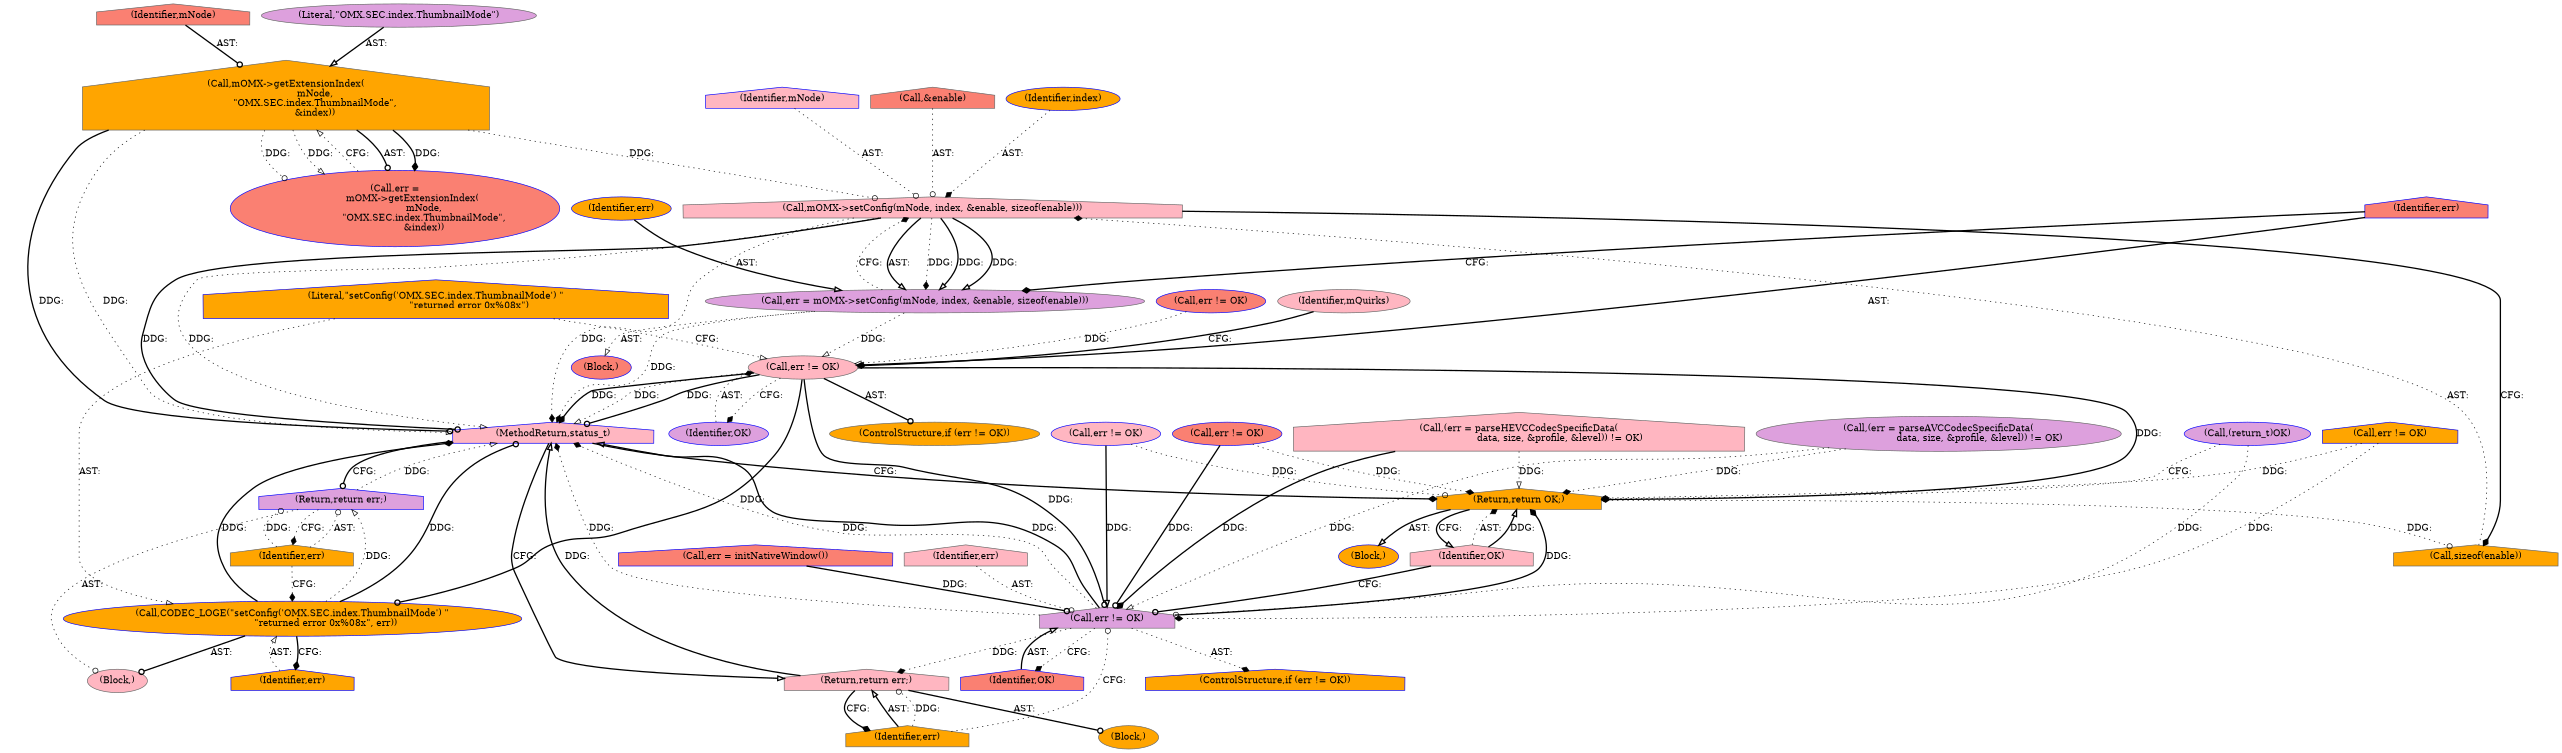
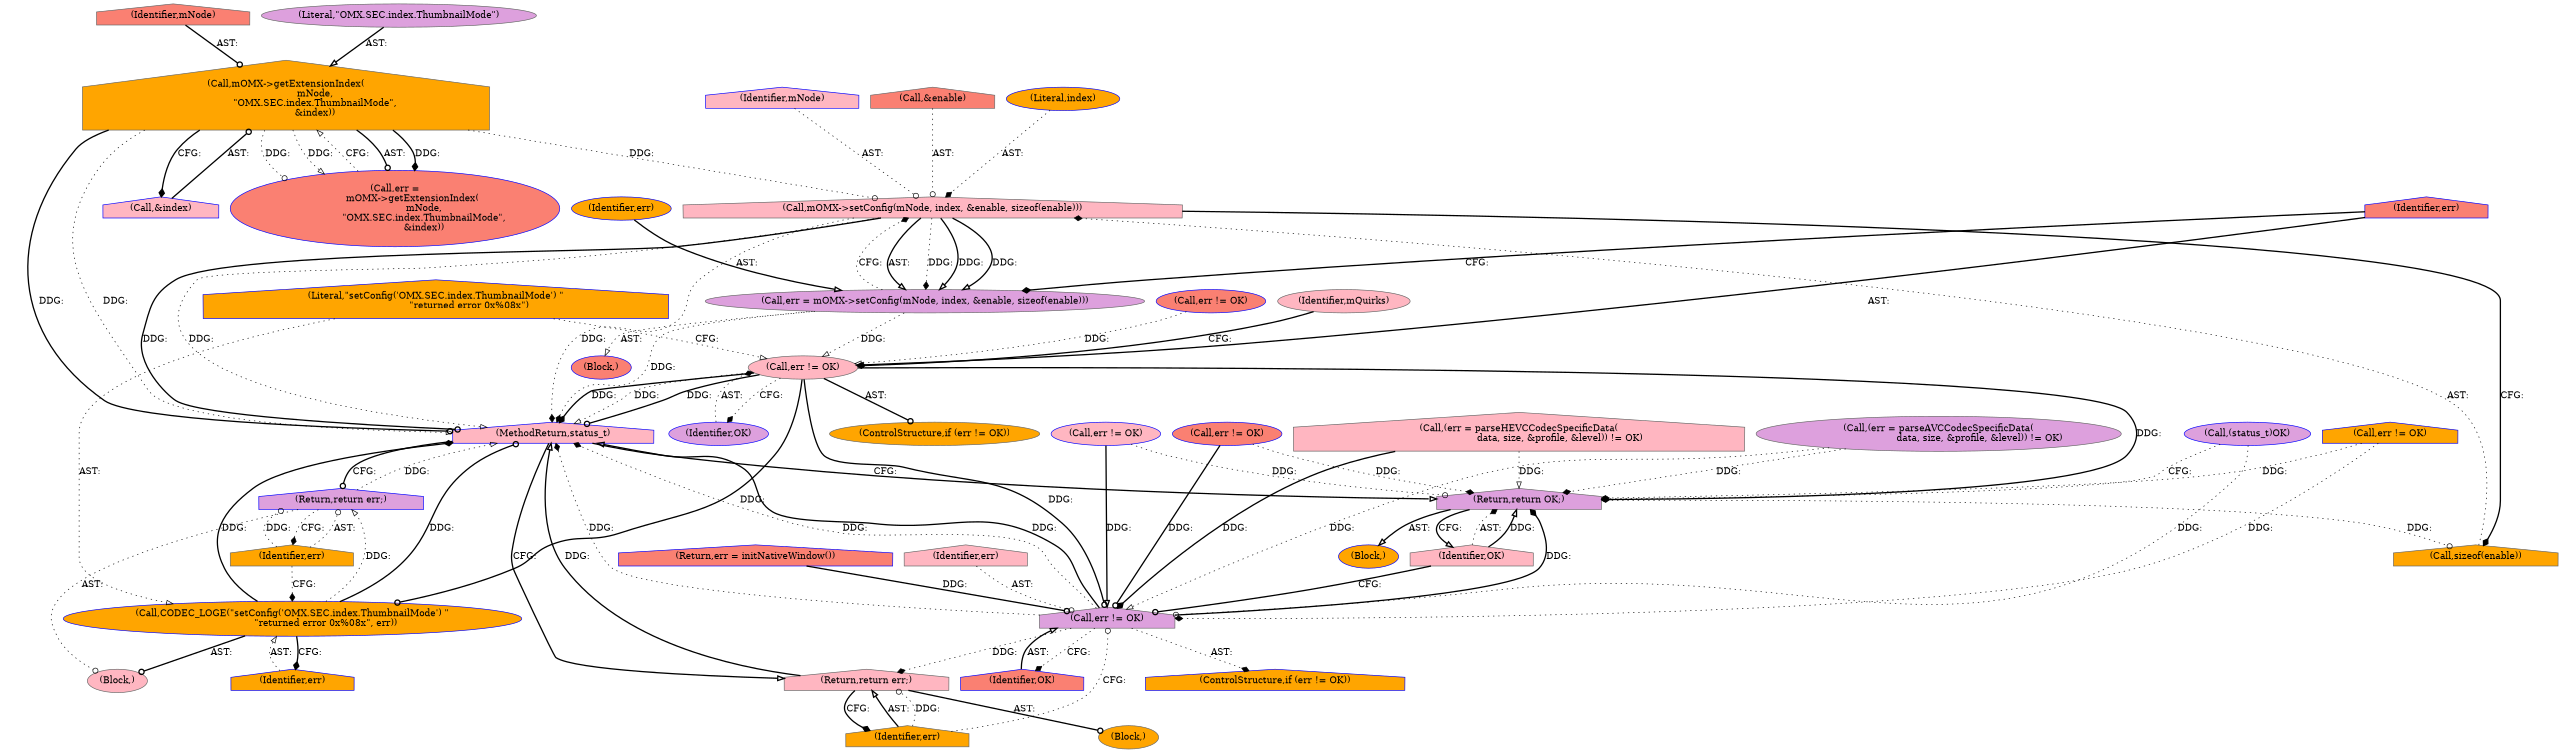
node "(Identifier,index)": label "(Identifier,index)" -> "(Literal,index)"
node "(Call,&index)": added
node "(Call,(return_t)OK)": label "(Call,(return_t)OK)" -> "(Call,(status_t)OK)"
edge "(MethodReturn,status_t)" -> "(Return,return OK;)": arrowhead diamond -> onormal
node "(Return,return OK;)": fillcolor orange -> plum
node "(Call,err = initNativeWindow())": label "(Call,err = initNativeWindow())" -> "(Return,err = initNativeWindow())"
